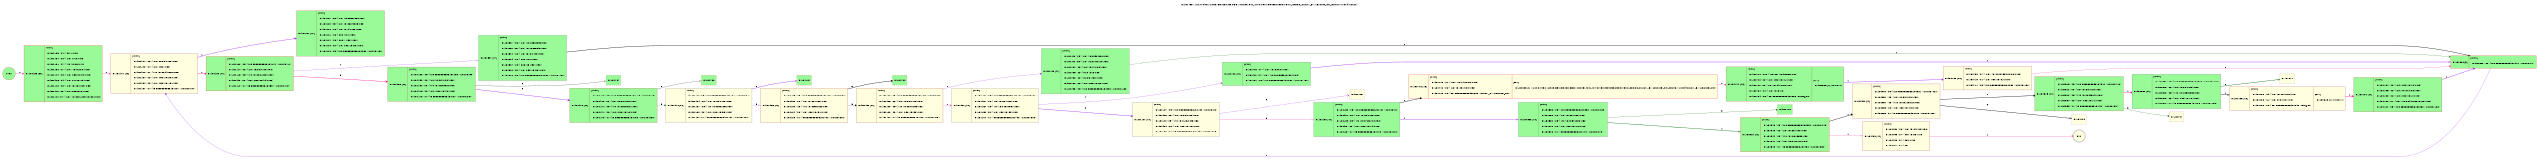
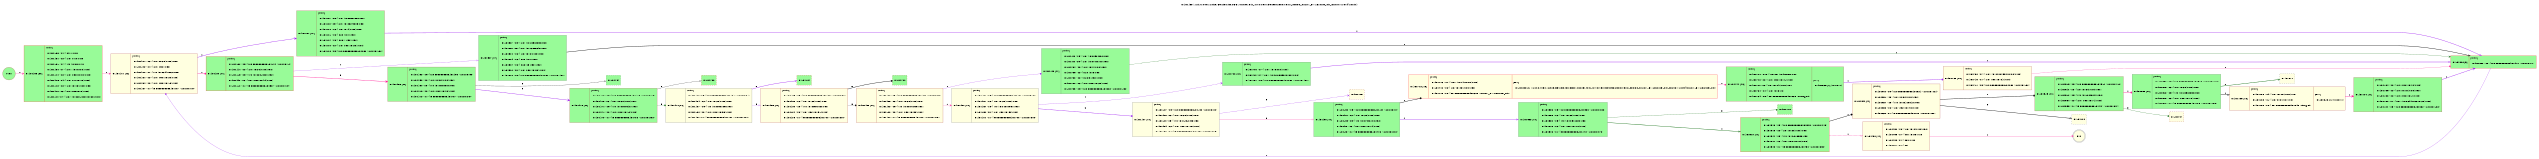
edge "0x4016a7 [27]" -> "0x40180a [5]": added, label "1"
